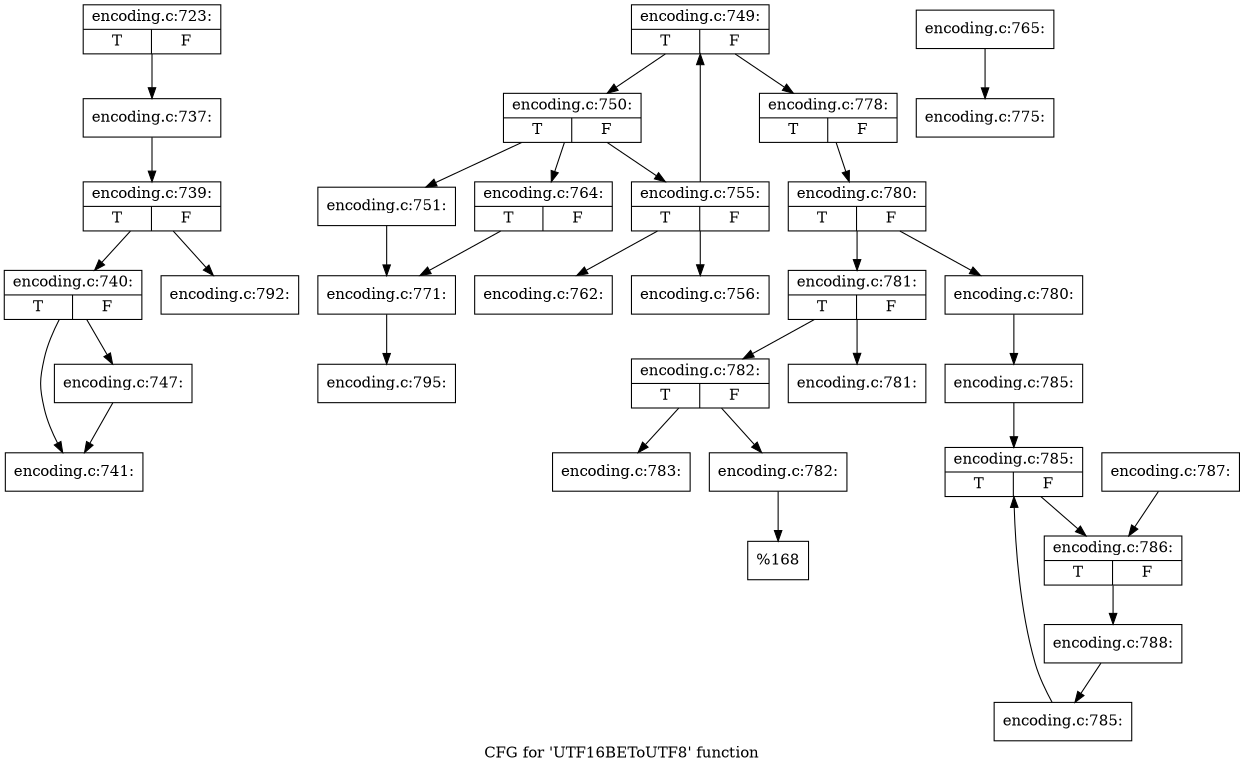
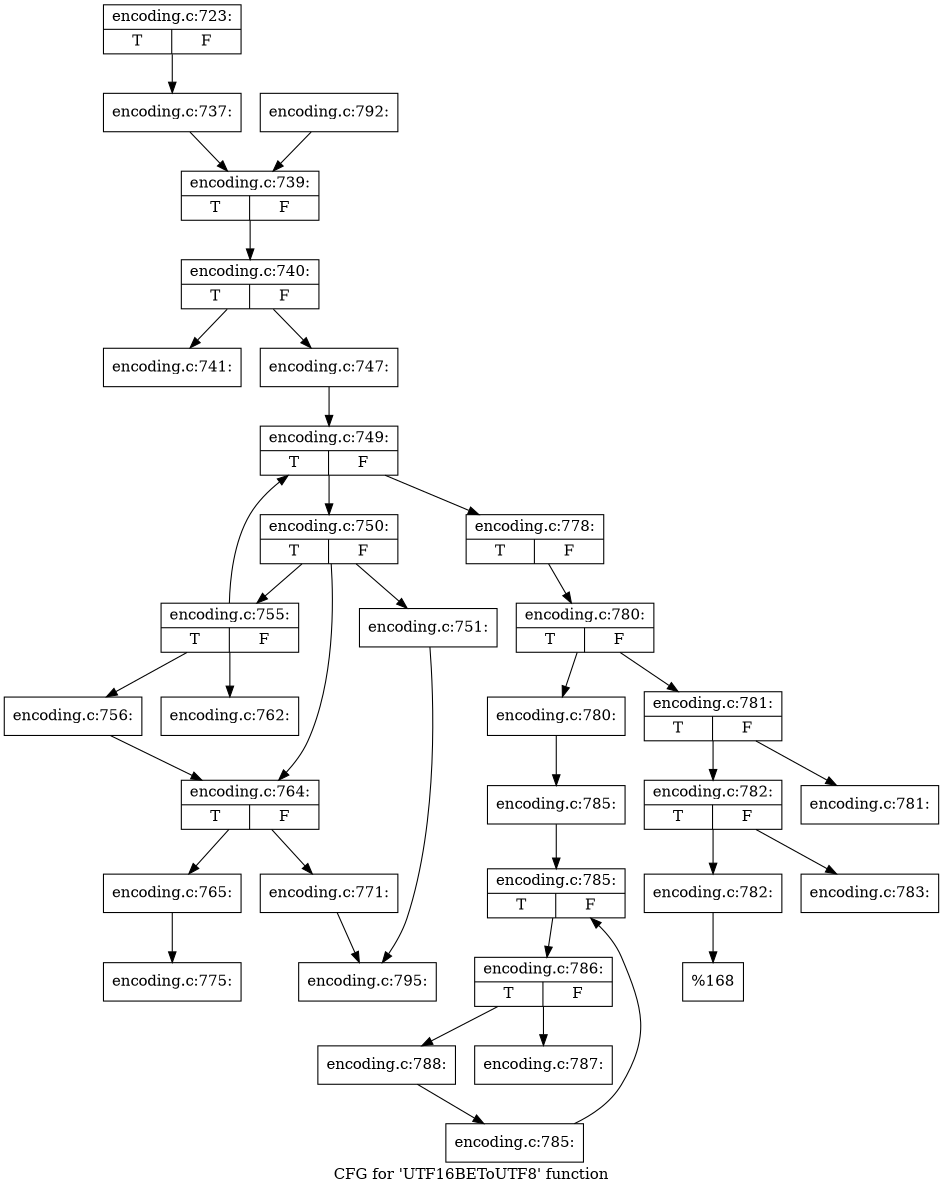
edge "encoding.c:751:" -> "encoding.c:771:": now "encoding.c:751:" -> "encoding.c:795:"
edge "encoding.c:739:" -> "encoding.c:792:": reversed
edge "encoding.c:747:" -> "encoding.c:741:": now "encoding.c:747:" -> "encoding.c:749:"
edge "encoding.c:787:" -> "encoding.c:786:": reversed
edge "encoding.c:756:" -> "encoding.c:764:": added
edge "encoding.c:764:" -> "encoding.c:765:": added
